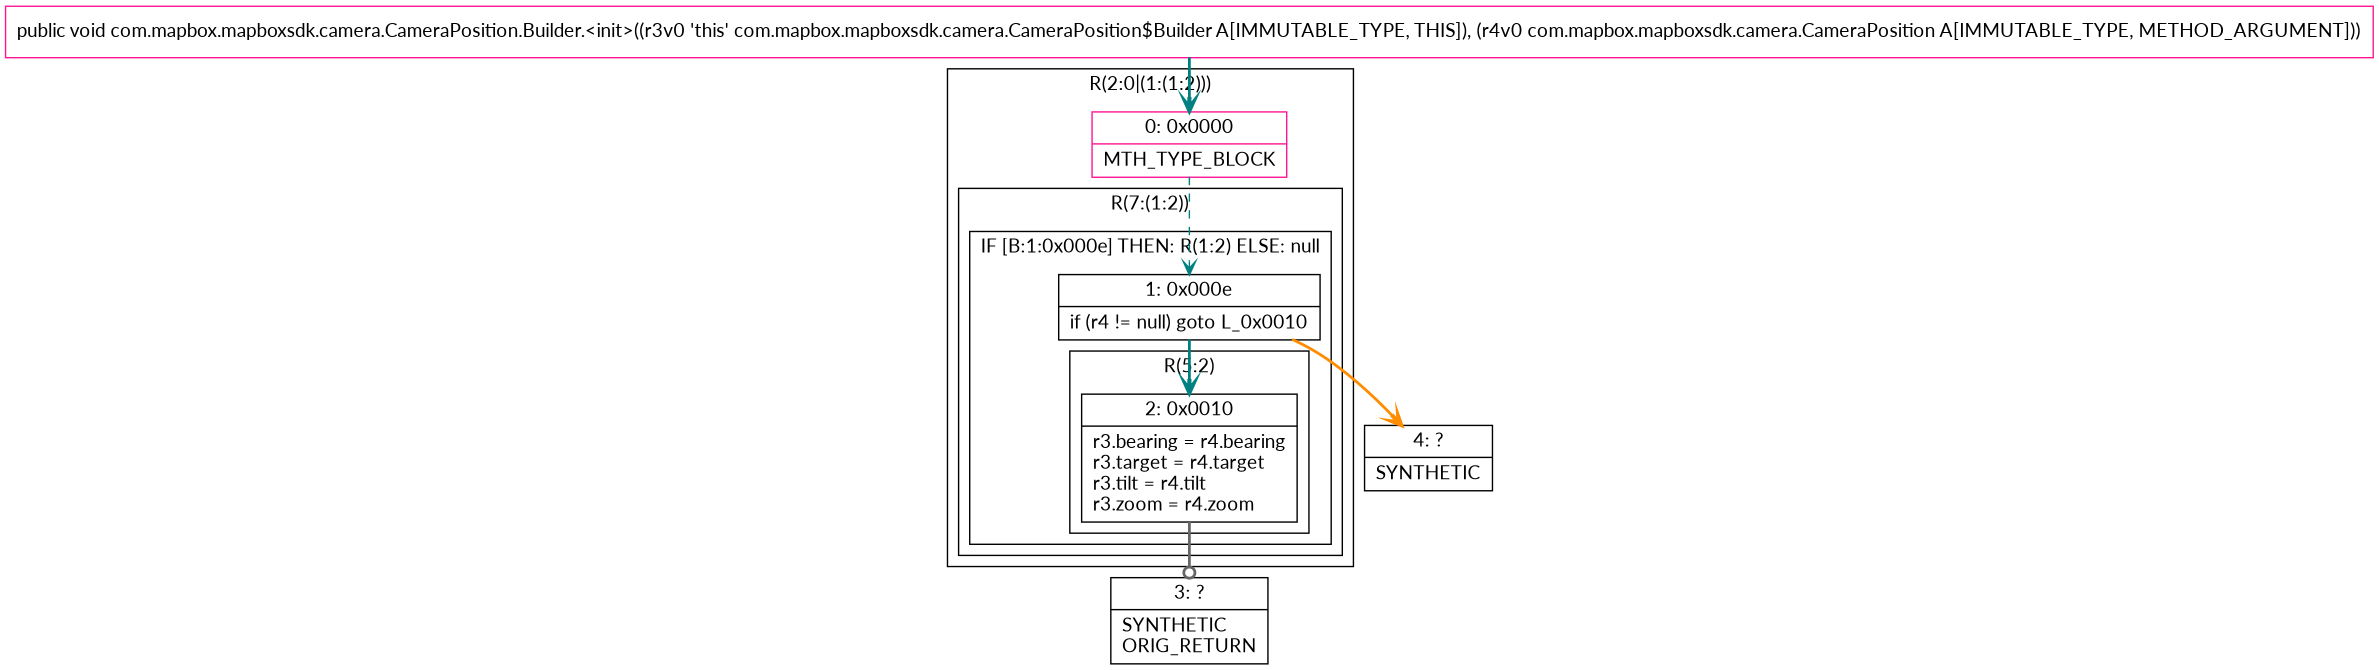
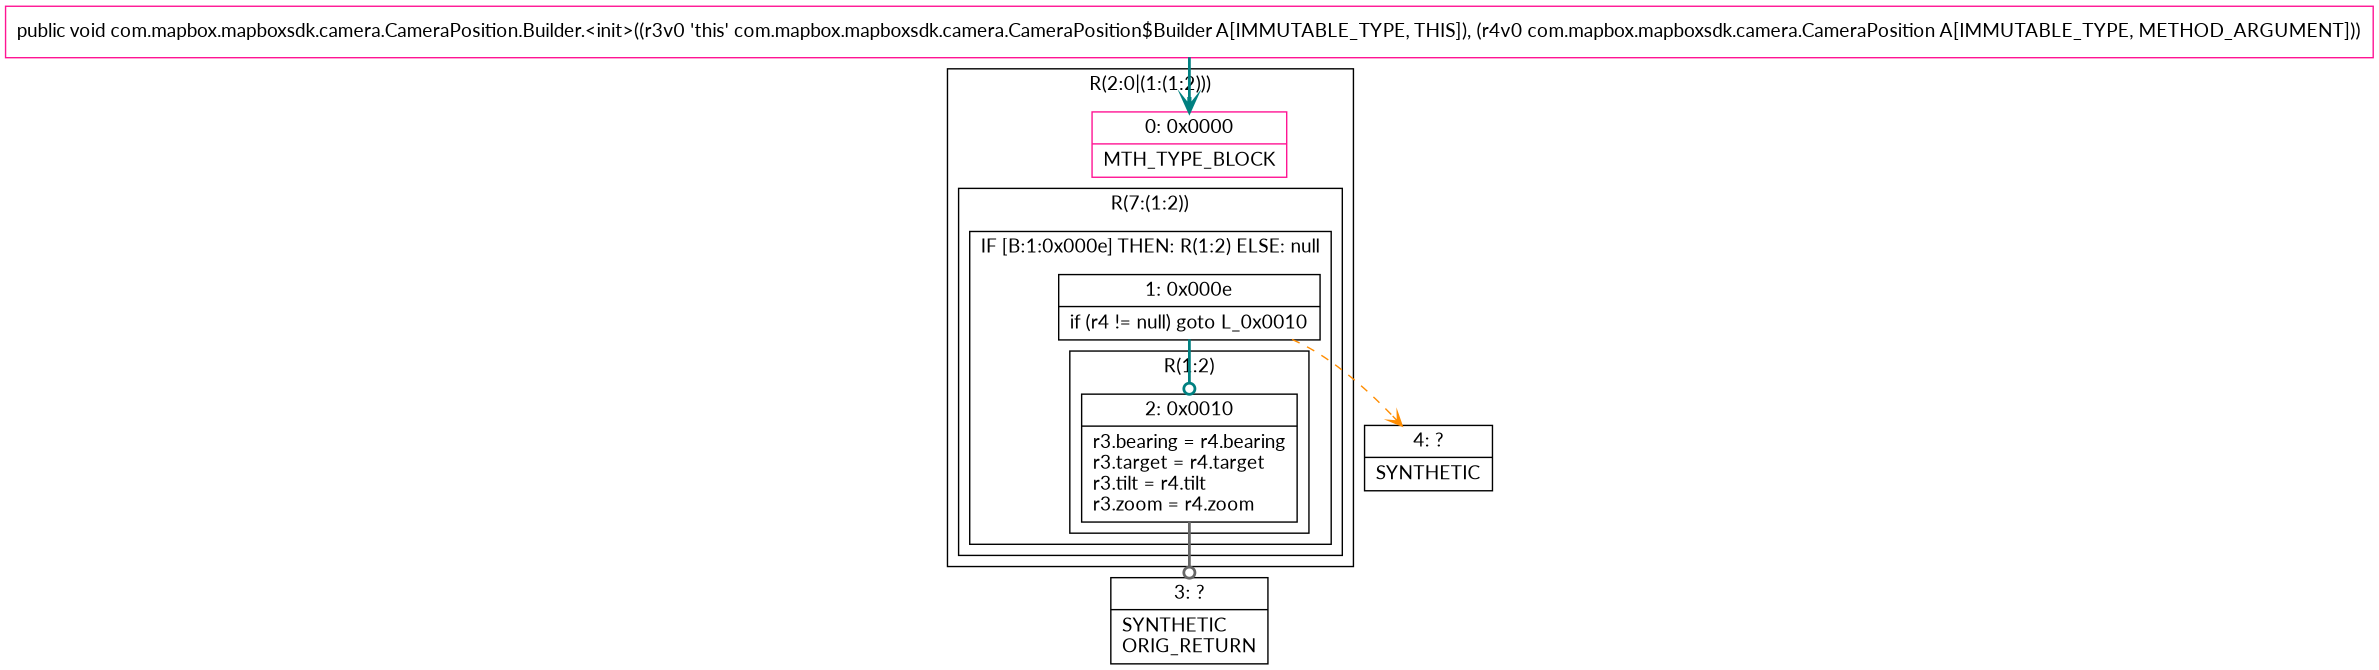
edge "0: 0x0000" -> "1: 0x000e": removed
edge "1: 0x000e" -> "2: 0x0010": arrowhead vee -> odot
cluster "R(5:2)": label "R(5:2)" -> "R(1:2)"
edge "1: 0x000e" -> "4: ?": style bold -> dashed
